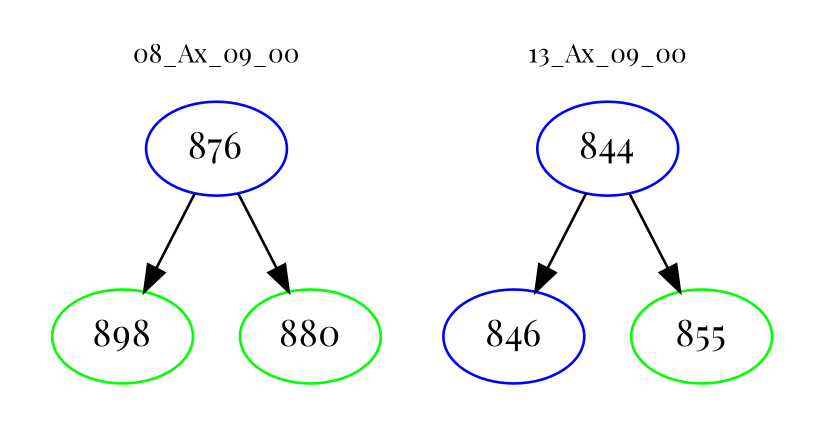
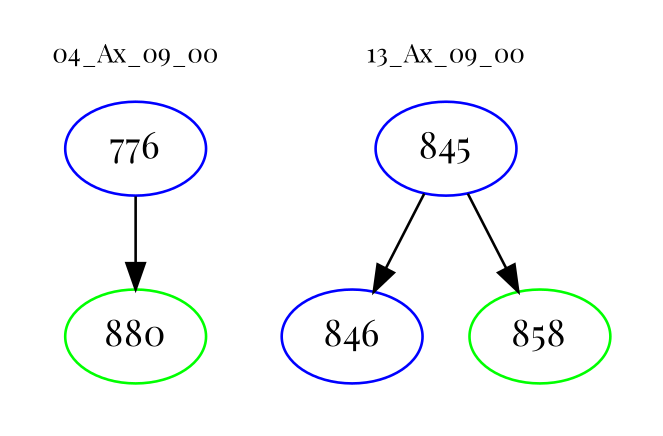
cluster "08_Ax_09_00": label "08_Ax_09_00" -> "04_Ax_09_00"
node "876": label "876" -> "776"
node "844": label "844" -> "845"
node "898": removed
node "855": label "855" -> "858"
